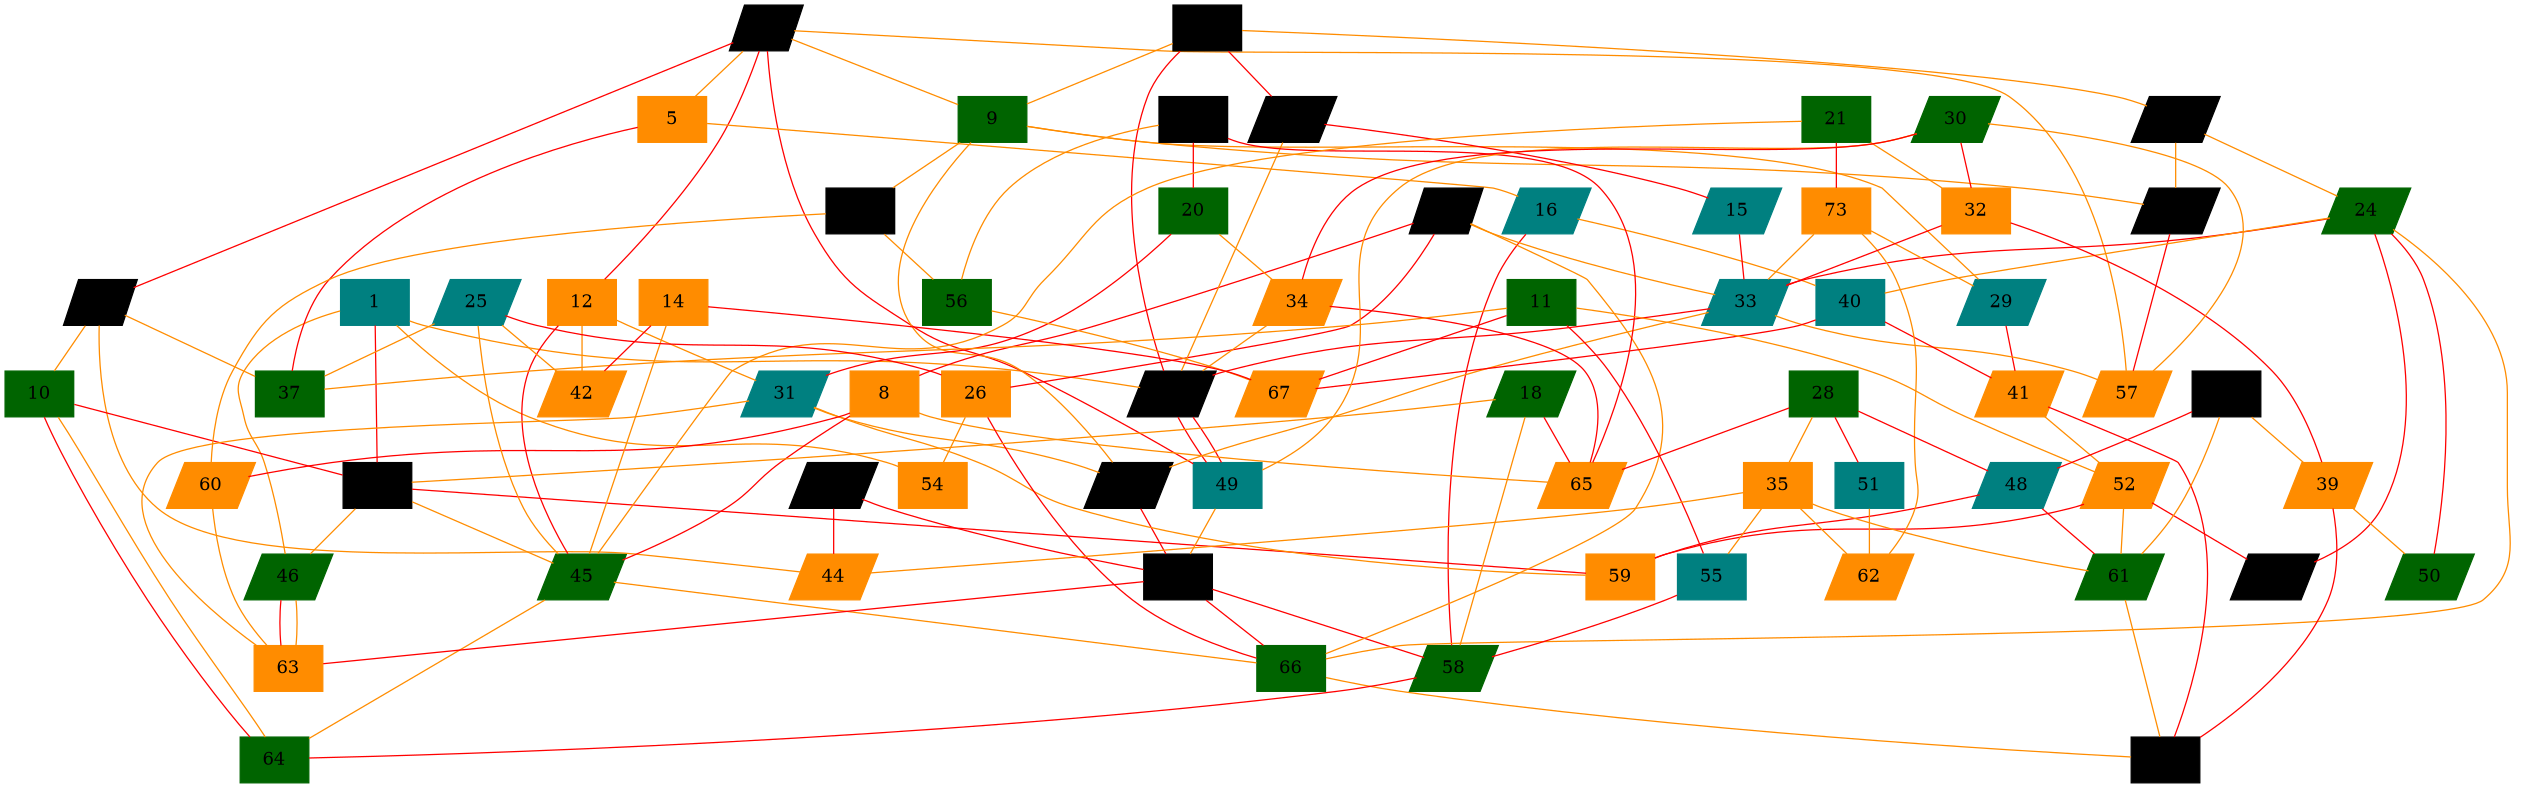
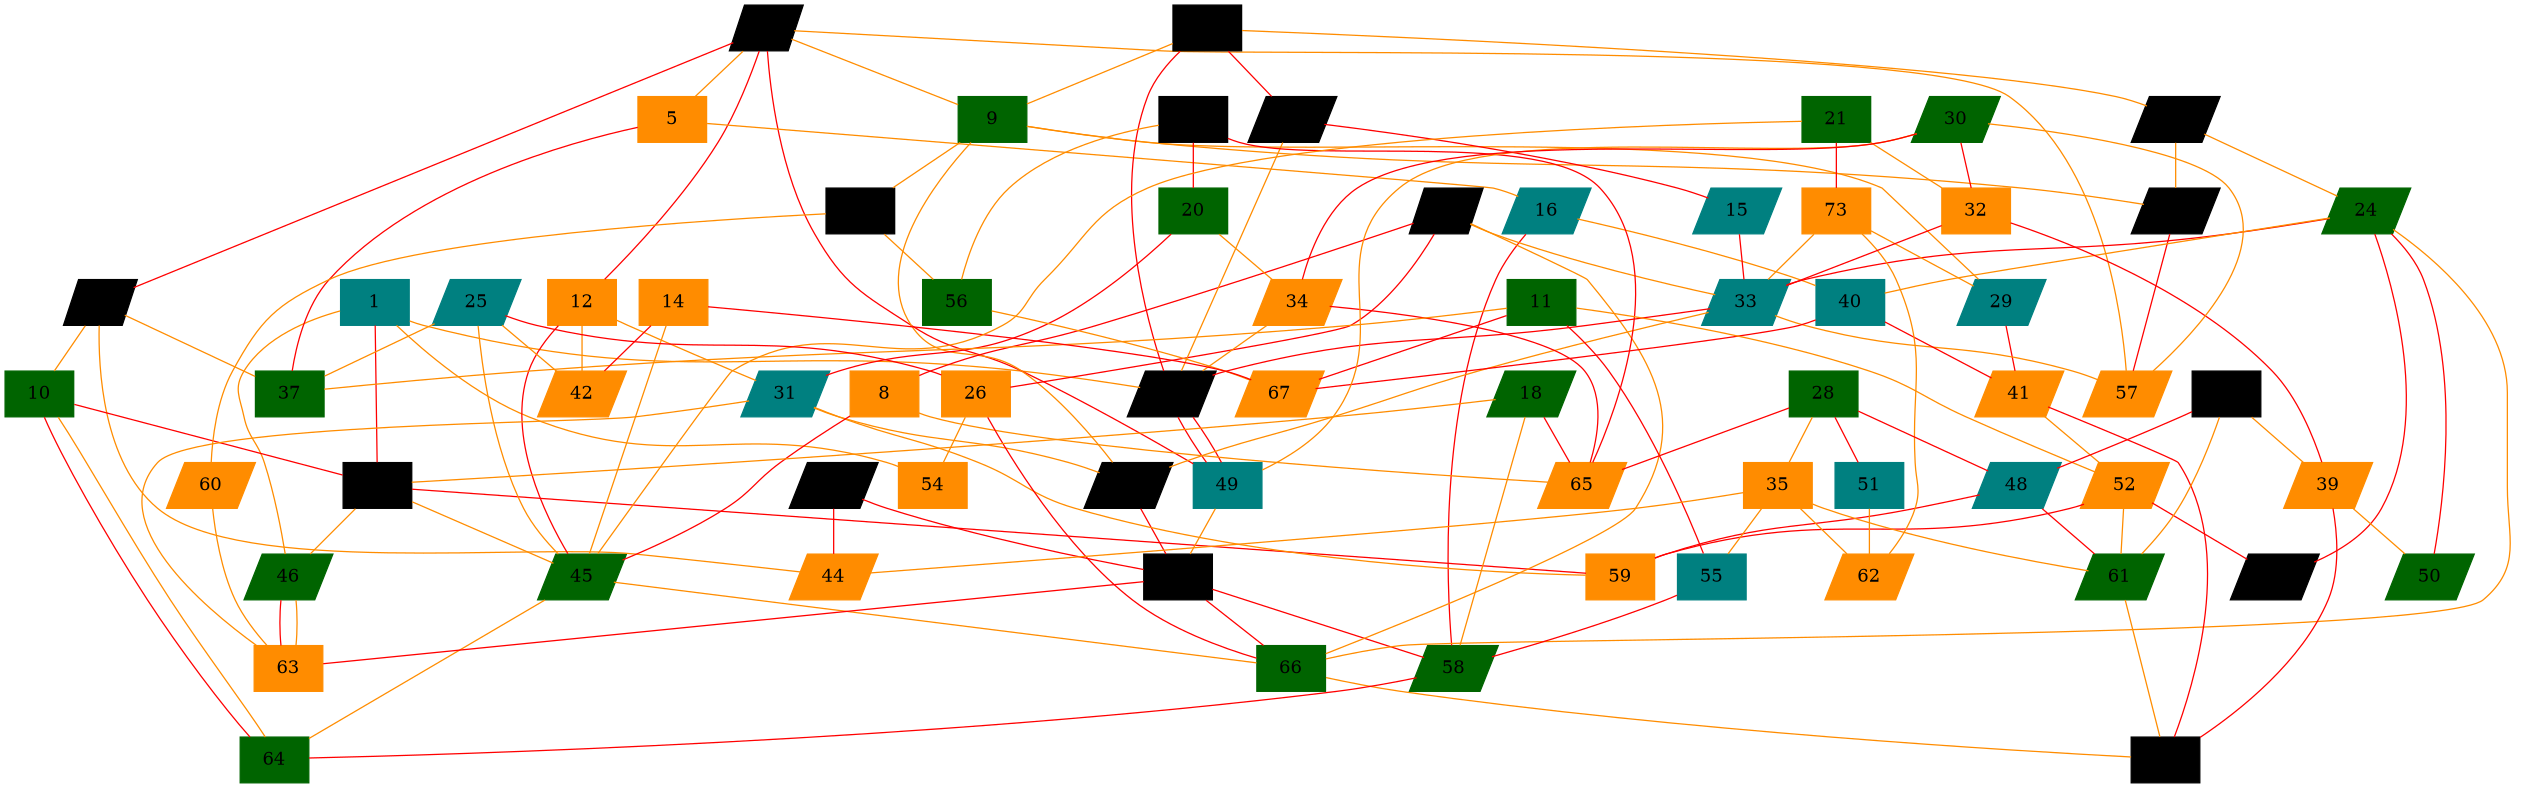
edge "8" -- "60": removed
